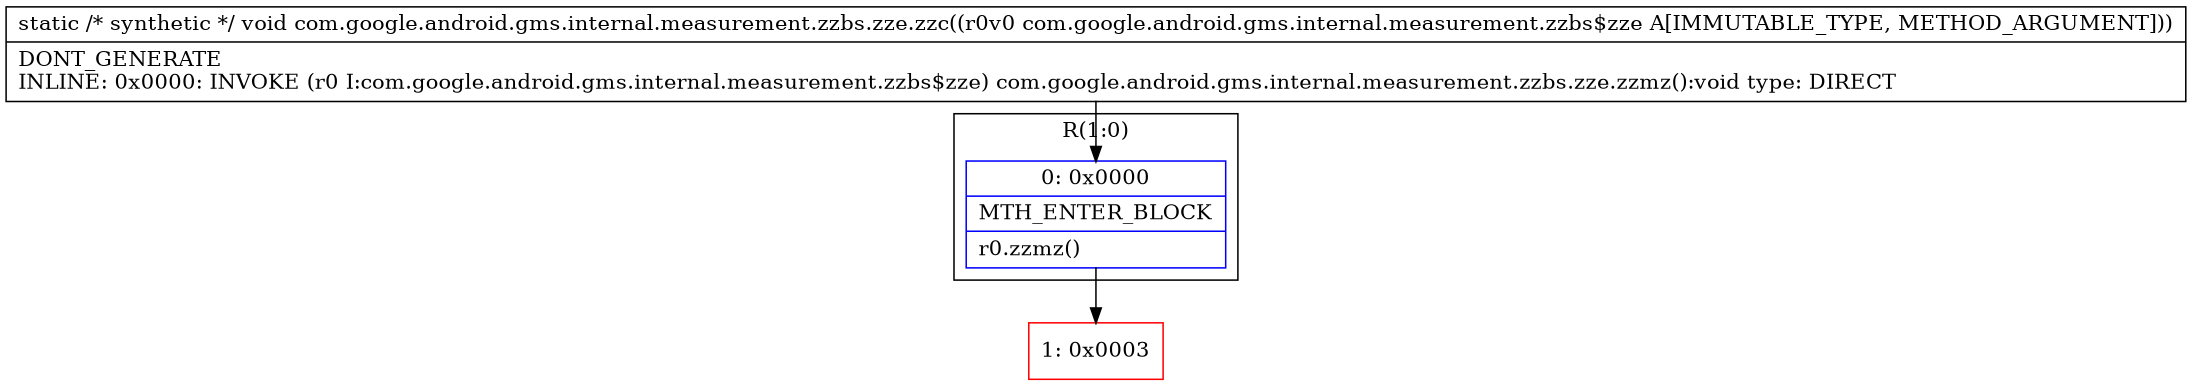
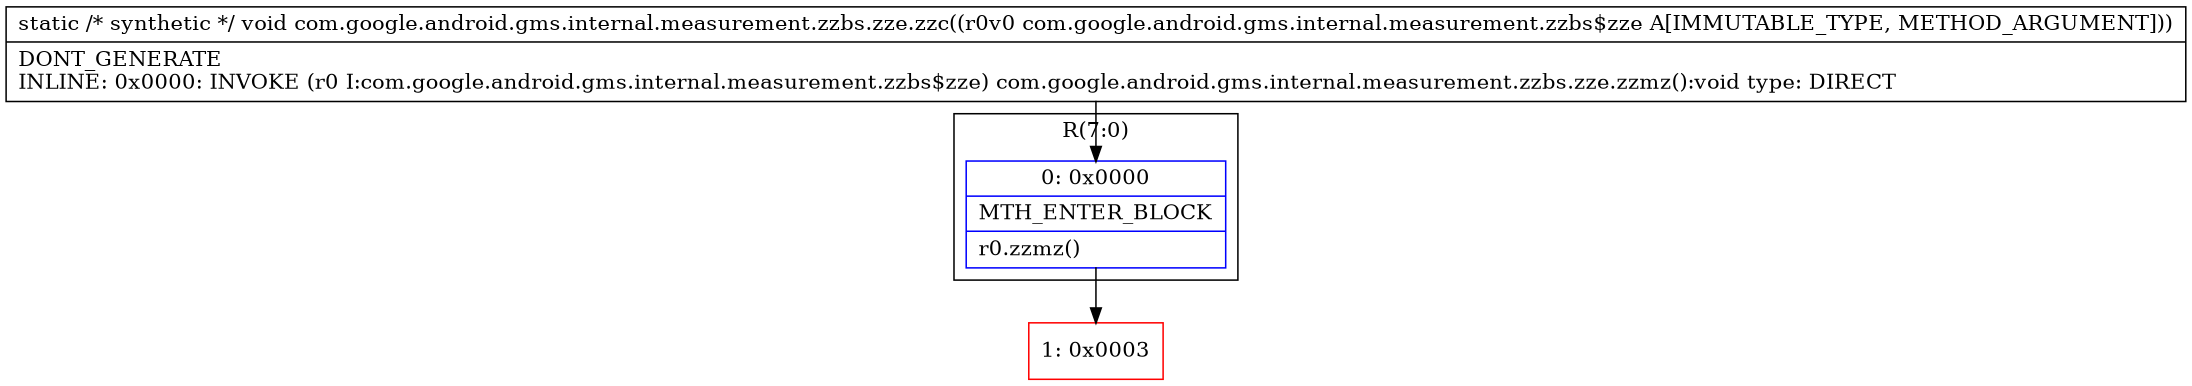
cluster "R(1:0)": label "R(1:0)" -> "R(7:0)"
